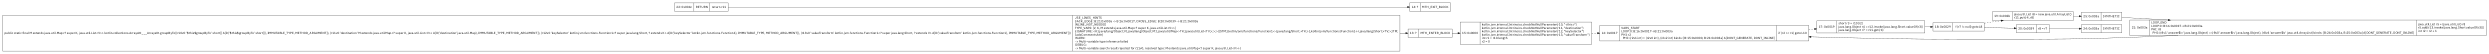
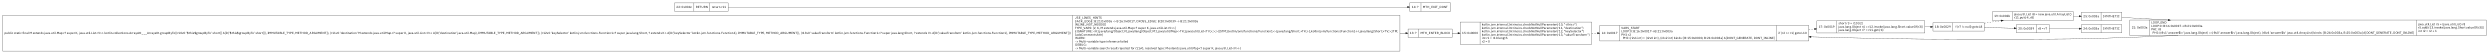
node "14: ?": text "MTH_EXIT_BLOCK" -> "MTH_EXIT_DONT"
